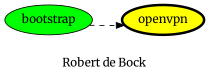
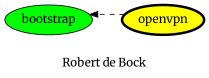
edge "bootstrap" -> "openvpn": reversed
